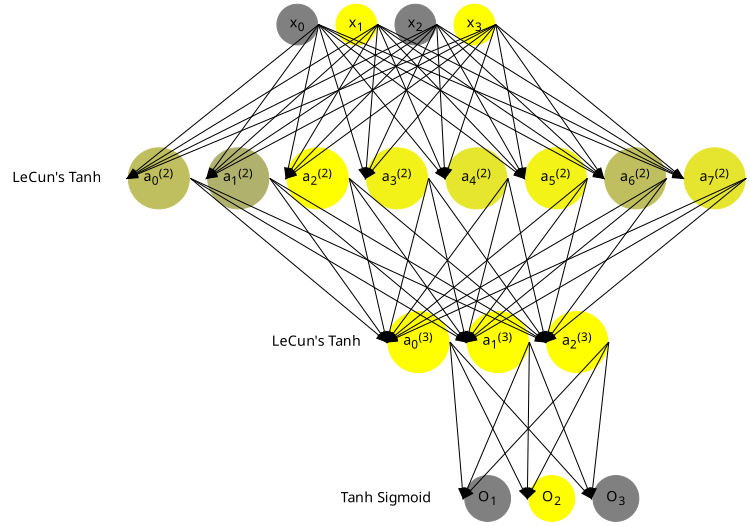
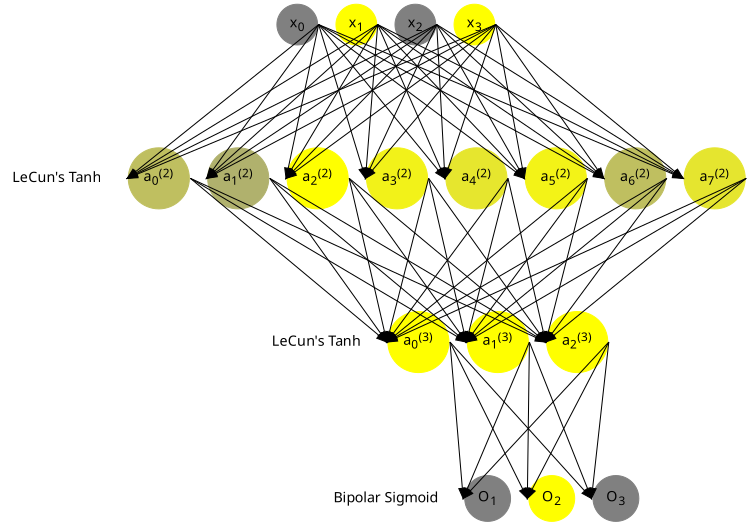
node "Tanh Sigmoid": label "Tanh Sigmoid" -> "Bipolar Sigmoid"
